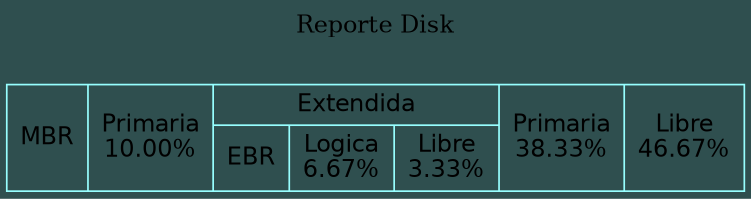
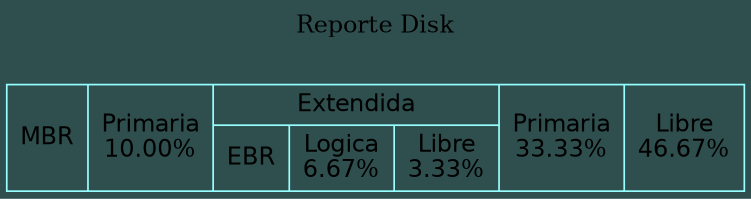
node "MBR": text "38.33%" -> "33.33%"
